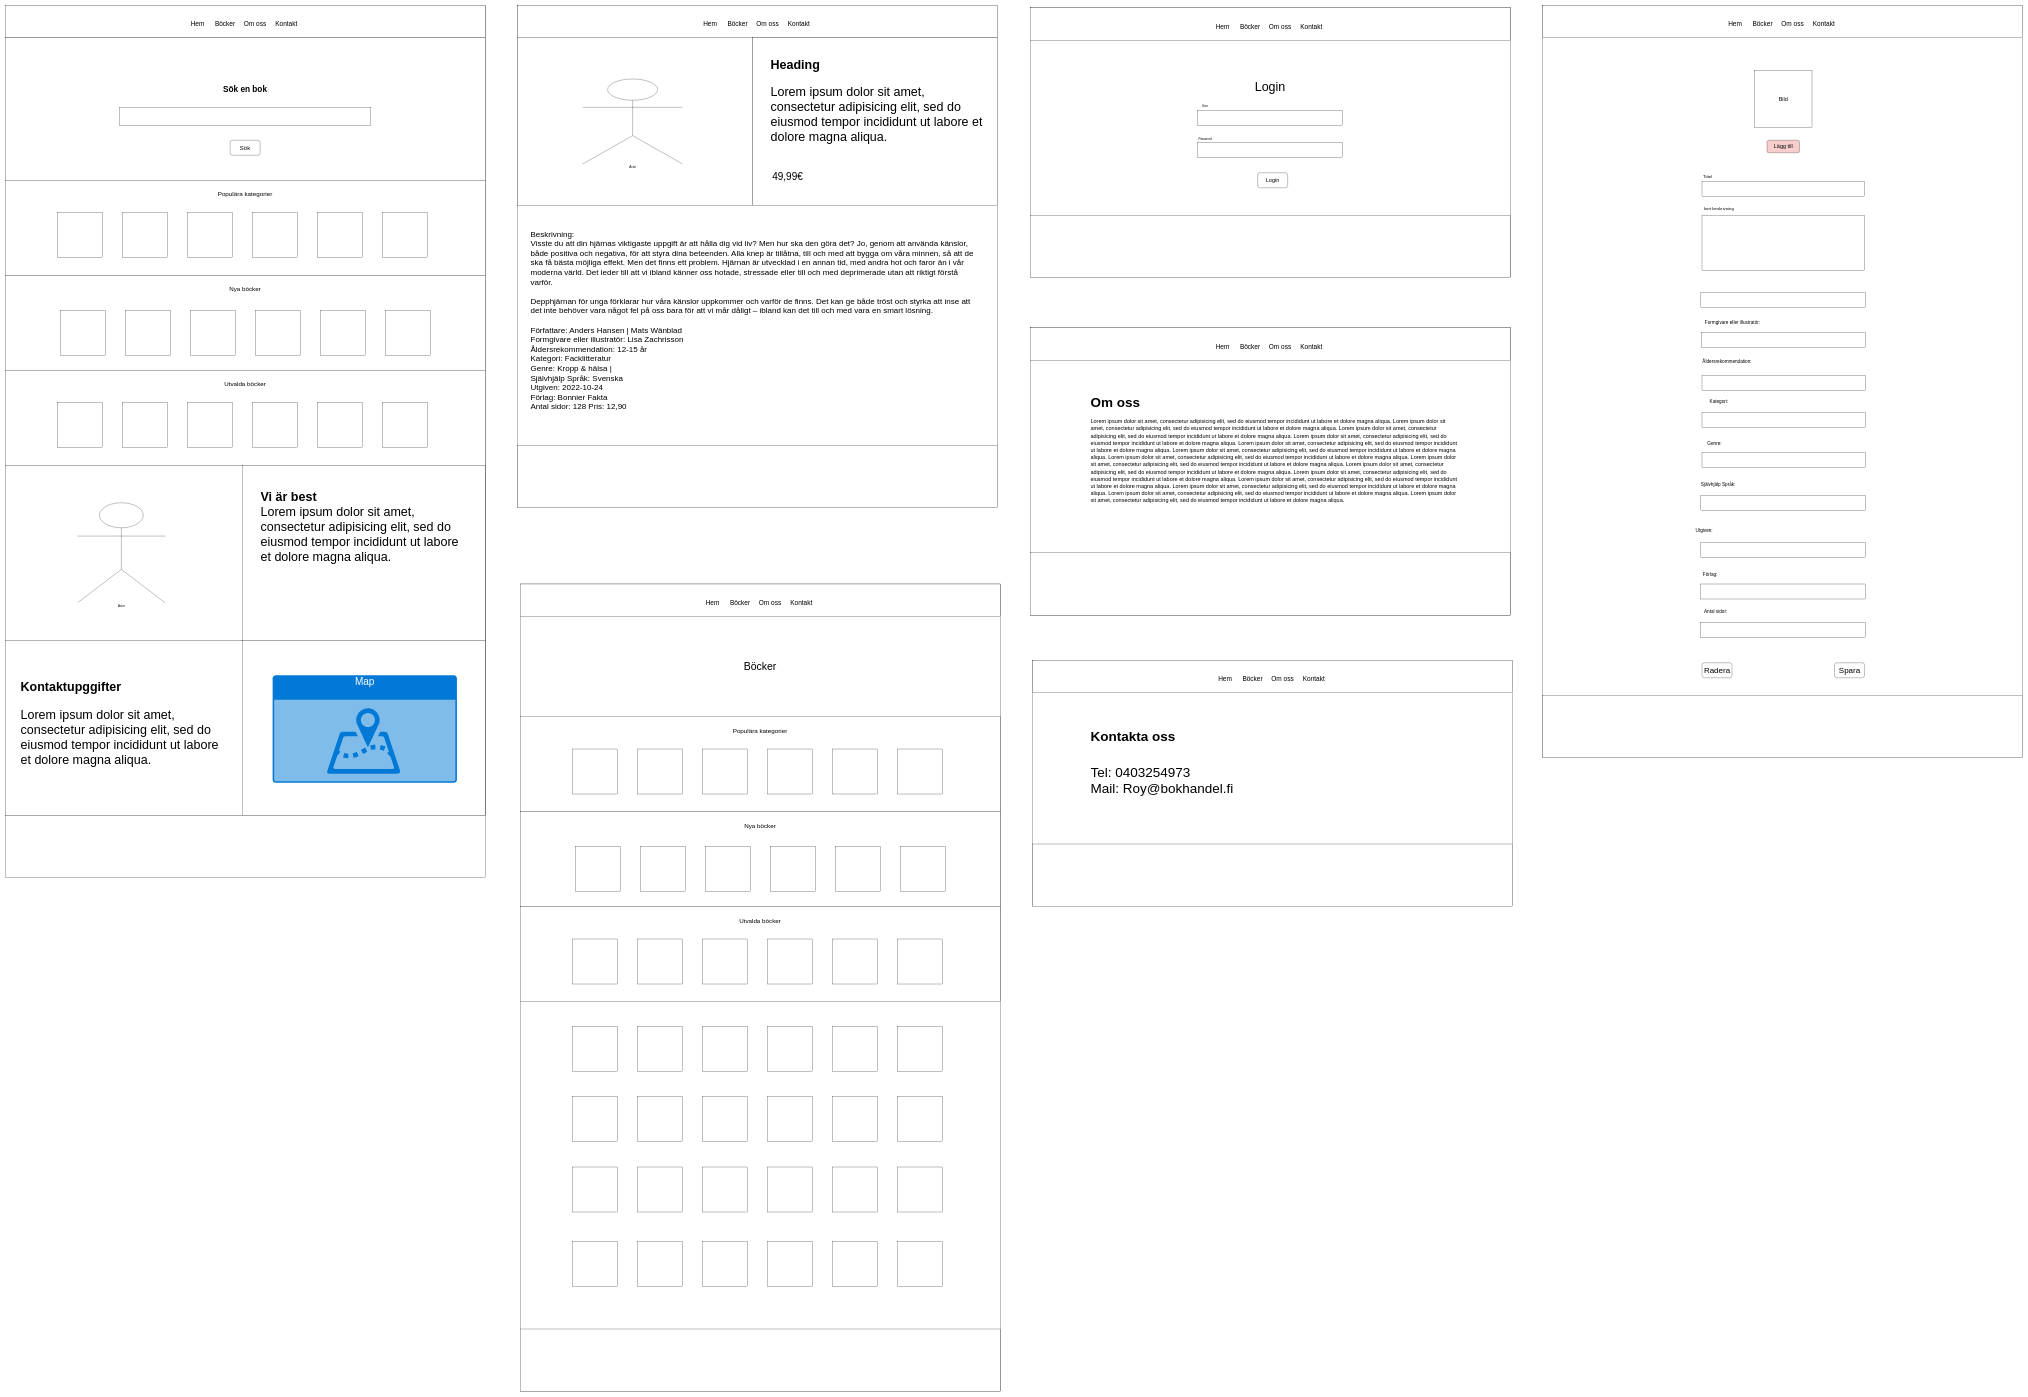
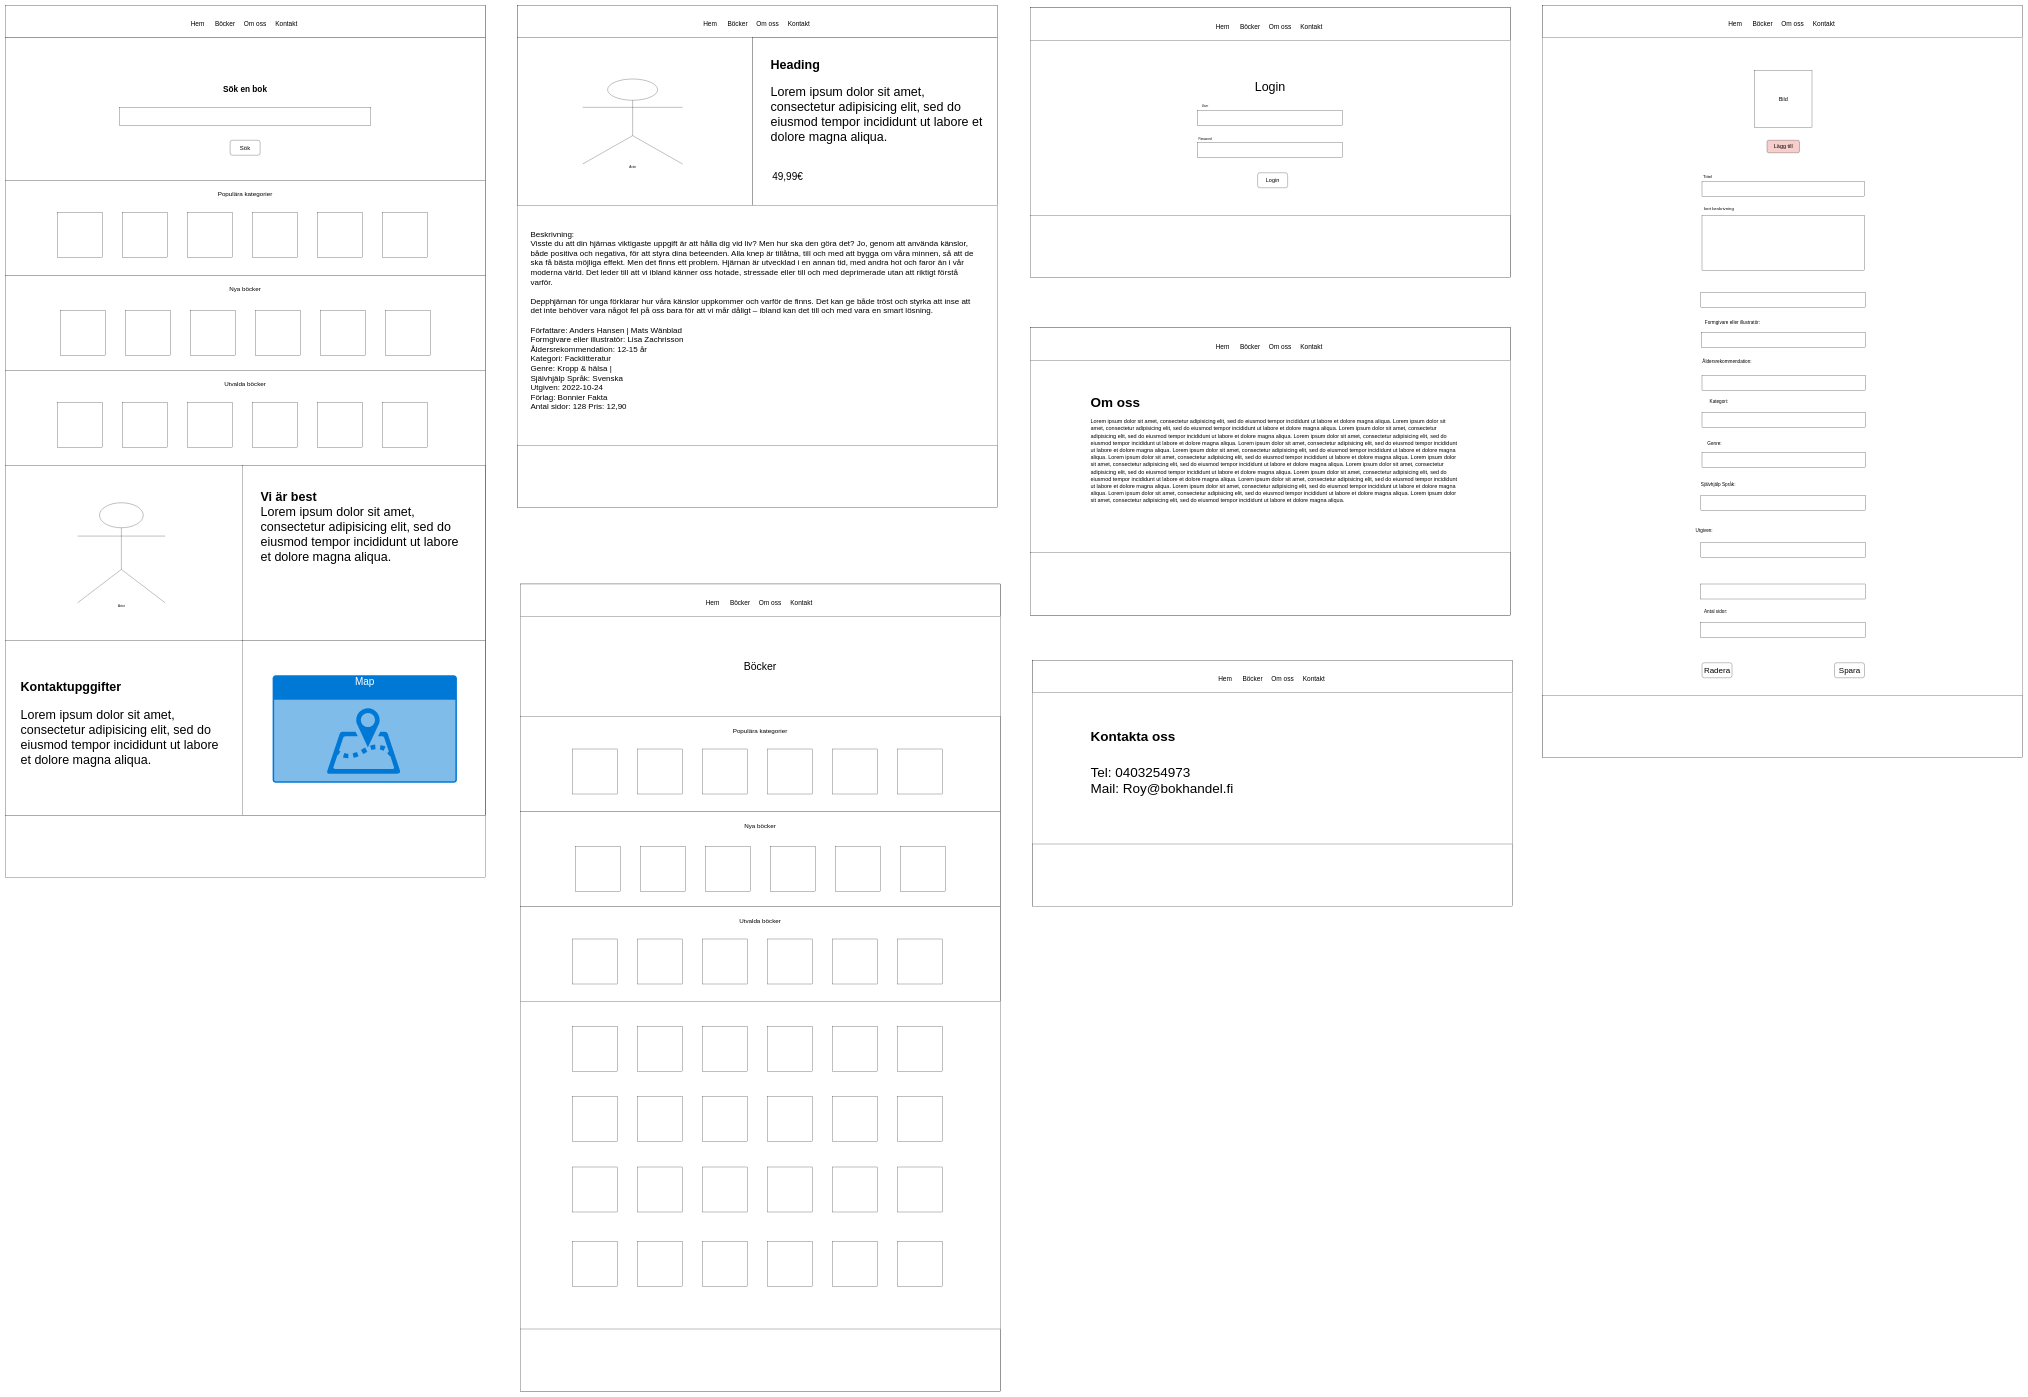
node "Förlag:": removed
